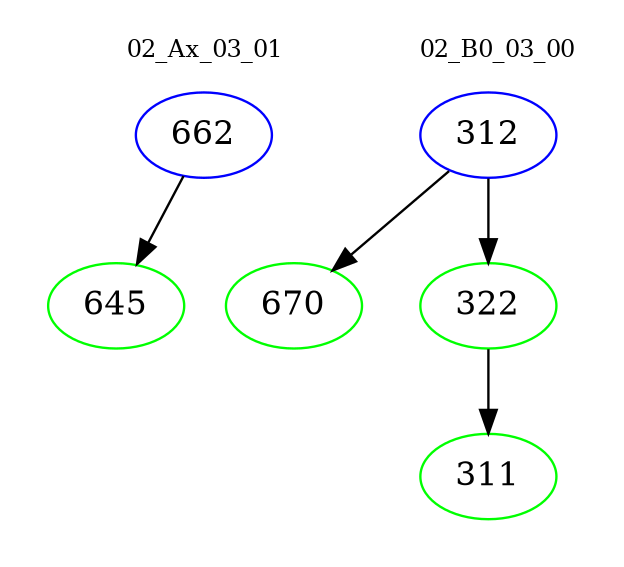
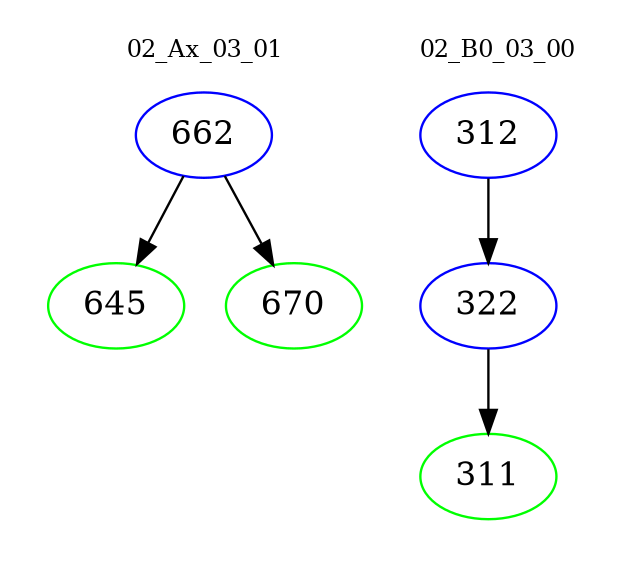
edge "312" -> "670": now "662" -> "670"
node "322": color green -> blue
